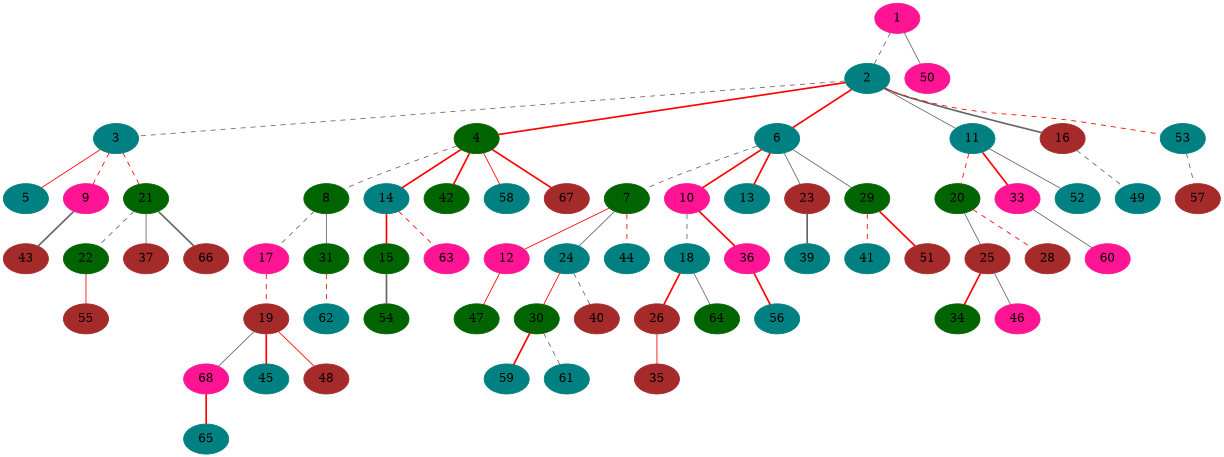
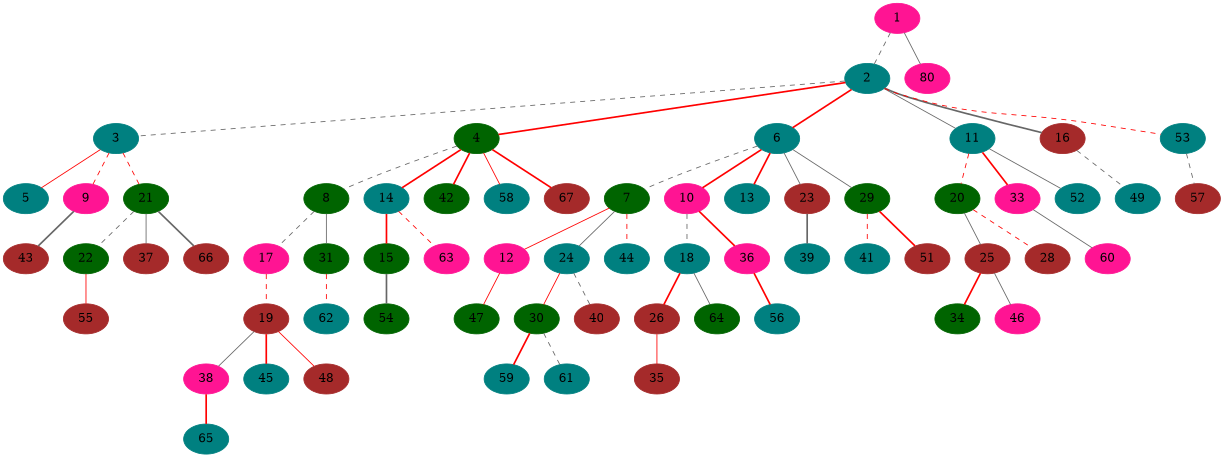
node "50": label "50" -> "80"
node "68": label "68" -> "38"
